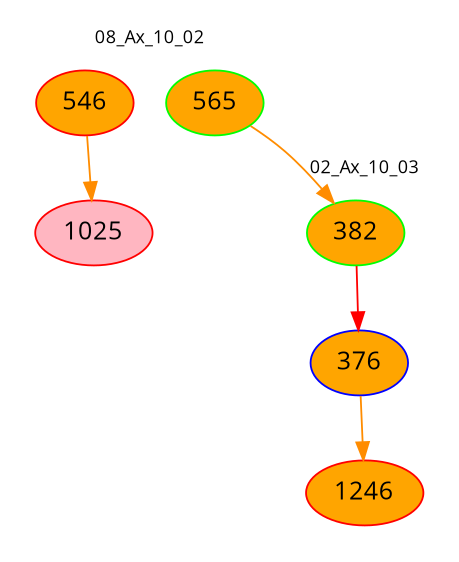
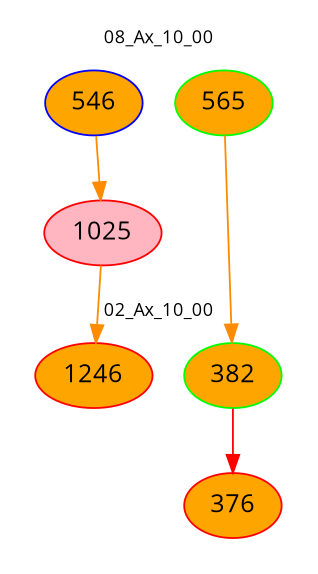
cluster "08_Ax_10_02": label "08_Ax_10_02" -> "08_Ax_10_00"
node "546": color red -> blue
cluster "02_Ax_10_03": label "02_Ax_10_03" -> "02_Ax_10_00"
node "376": color blue -> red
edge "376" -> "1246": now "1025" -> "1246"
